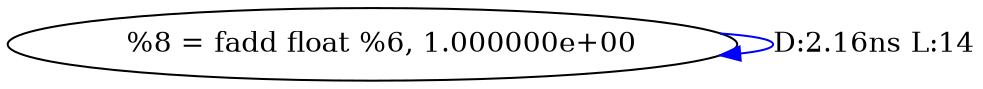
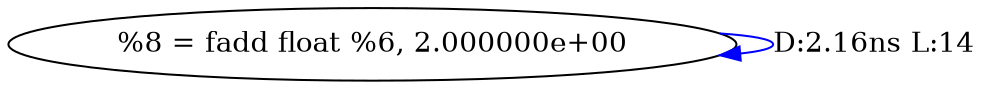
node "%8 = fadd float %6, 1.000000e+00": label "%8 = fadd float %6, 1.000000e+00" -> "%8 = fadd float %6, 2.000000e+00"
